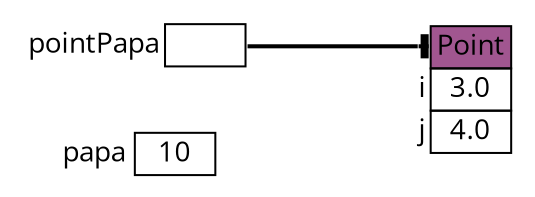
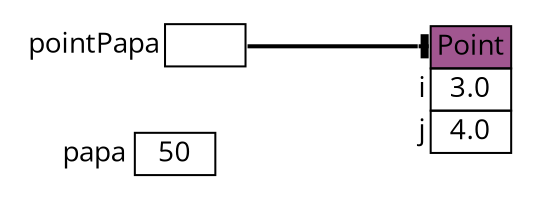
node "papa": text "10" -> "50"
